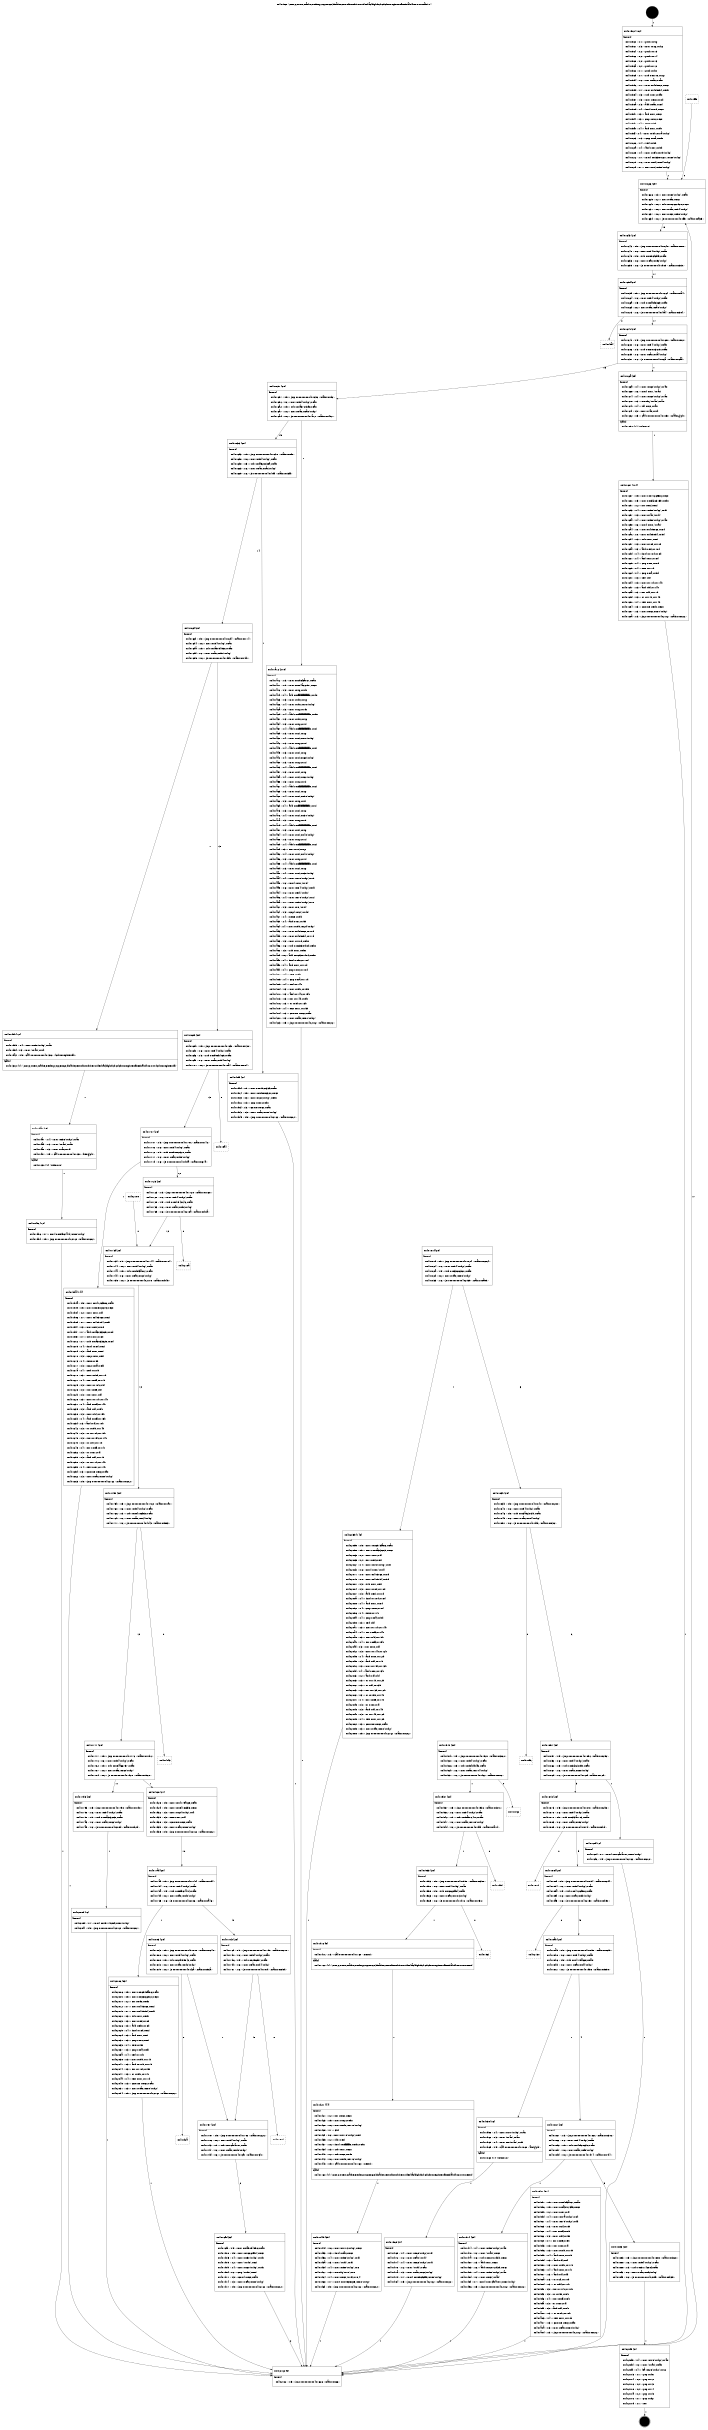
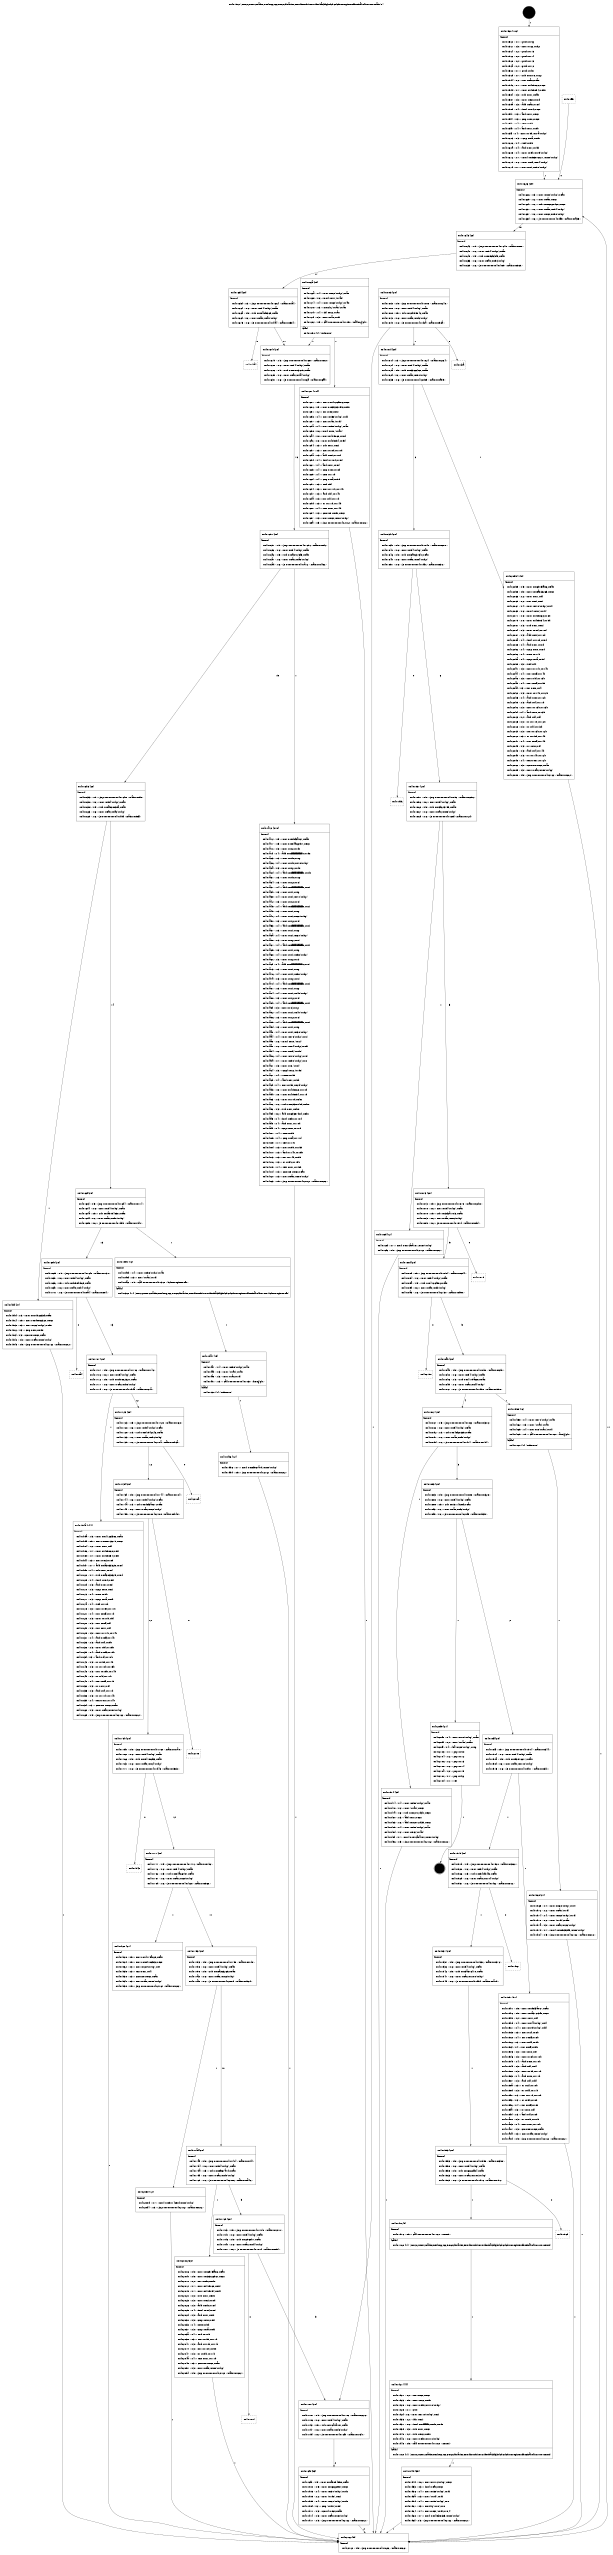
edge "0x401803 [28]" -> "0x40181f [28]": added, label "7"
edge "0x40167b [28]" -> "0x401c6a [29]": reversed
edge "0x40210e" -> "0x40173f [28]": reversed
node "0x4018ff [28]": added
edge "0x401b28 [27]" -> "0x4017af [28]": now "0x401793 [28]" -> "0x4017af [28]"
node "0x401fdd": removed
